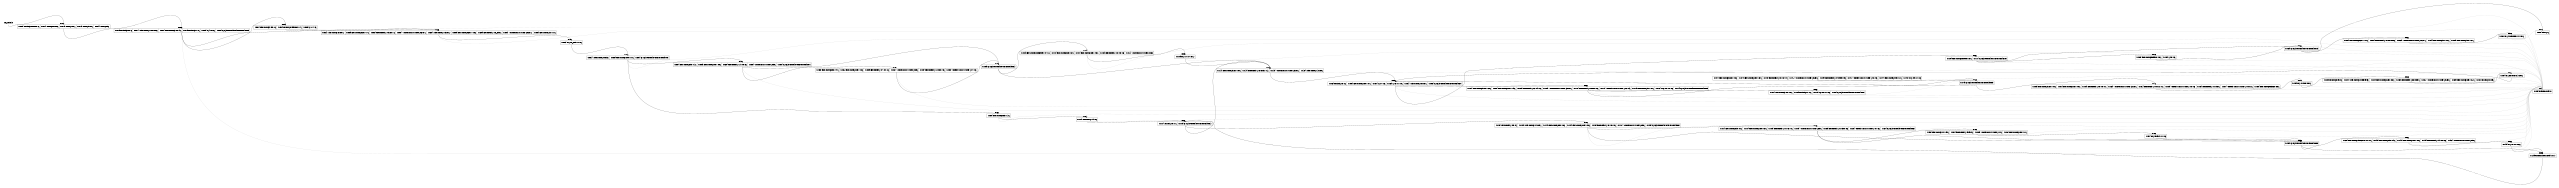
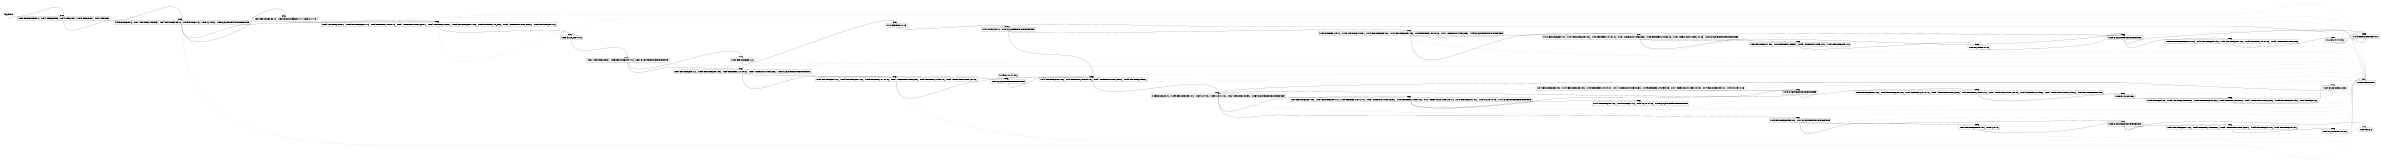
node "26110: read-variable['stopQueue',v17,v16]": removed
